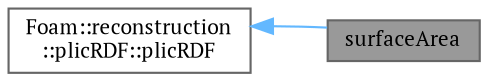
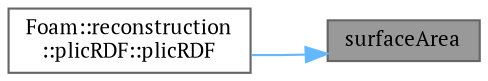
edge "surfaceArea" -> "Foam::reconstruction ::plicRDF::plicRDF": reversed
